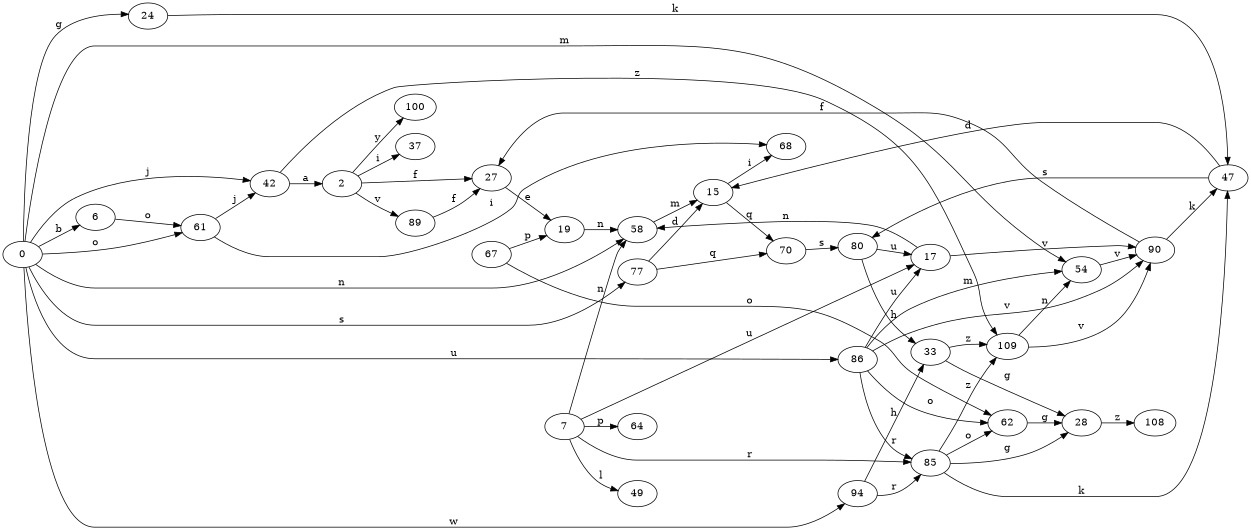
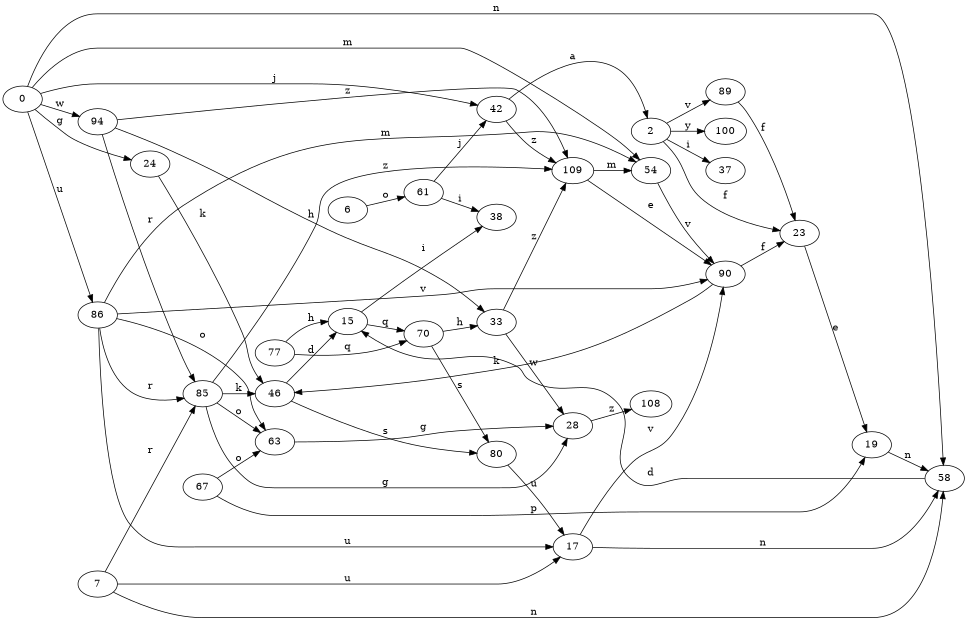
edge "94" -> "109": added, label "z"
node "68": label "68" -> "38"
node "27": label "27" -> "23"
node "47": label "47" -> "46"
edge "58" -> "15": label "m" -> "d"
edge "77" -> "15": label "d" -> "h"
edge "0" -> "6": removed, label "b"
edge "0" -> "61": removed, label "o"
edge "109" -> "54": label "n" -> "m"
edge "80" -> "33": now "70" -> "33"
edge "0" -> "77": removed, label "s"
edge "109" -> "90": label "v" -> "e"
edge "33" -> "28": label "g" -> "w"
node "62": label "62" -> "63"
node "64": removed
node "49": removed
